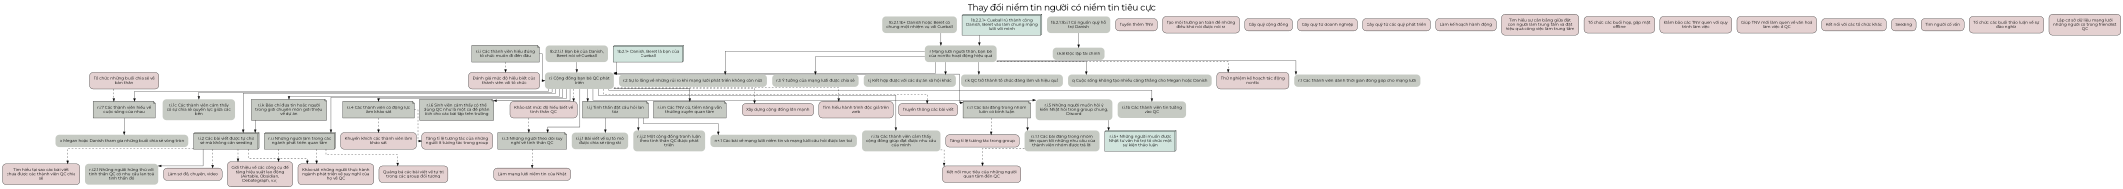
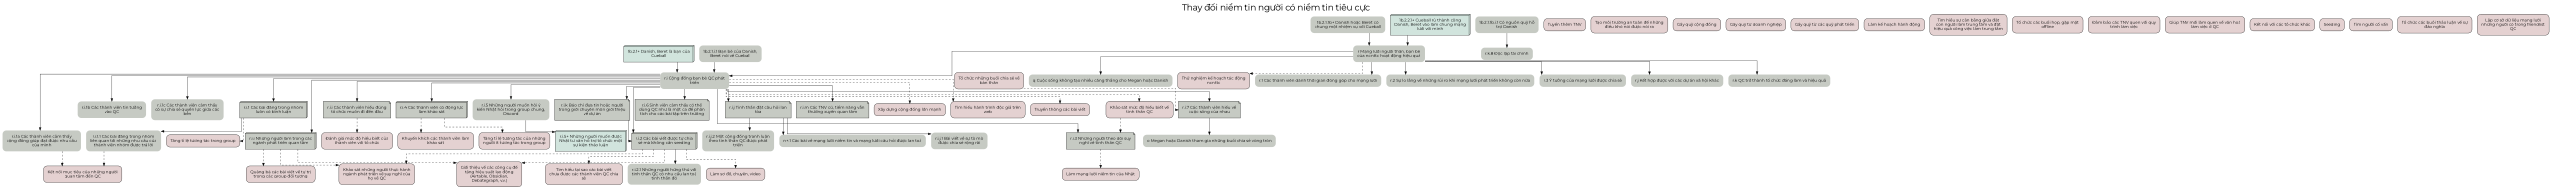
edge "r.i.i Các thành viên hiểu đúng tổ chức muốn đi đến đâu" -> "r.i Cộng đồng bạn bè QC phát triển": reversed
node "r.i.4 Các thành viên có động lực làm khảo sát": shape note -> box3d
node "r.i.1 Các bài đăng trong nhóm luôn có bình luận": shape note -> box3d
